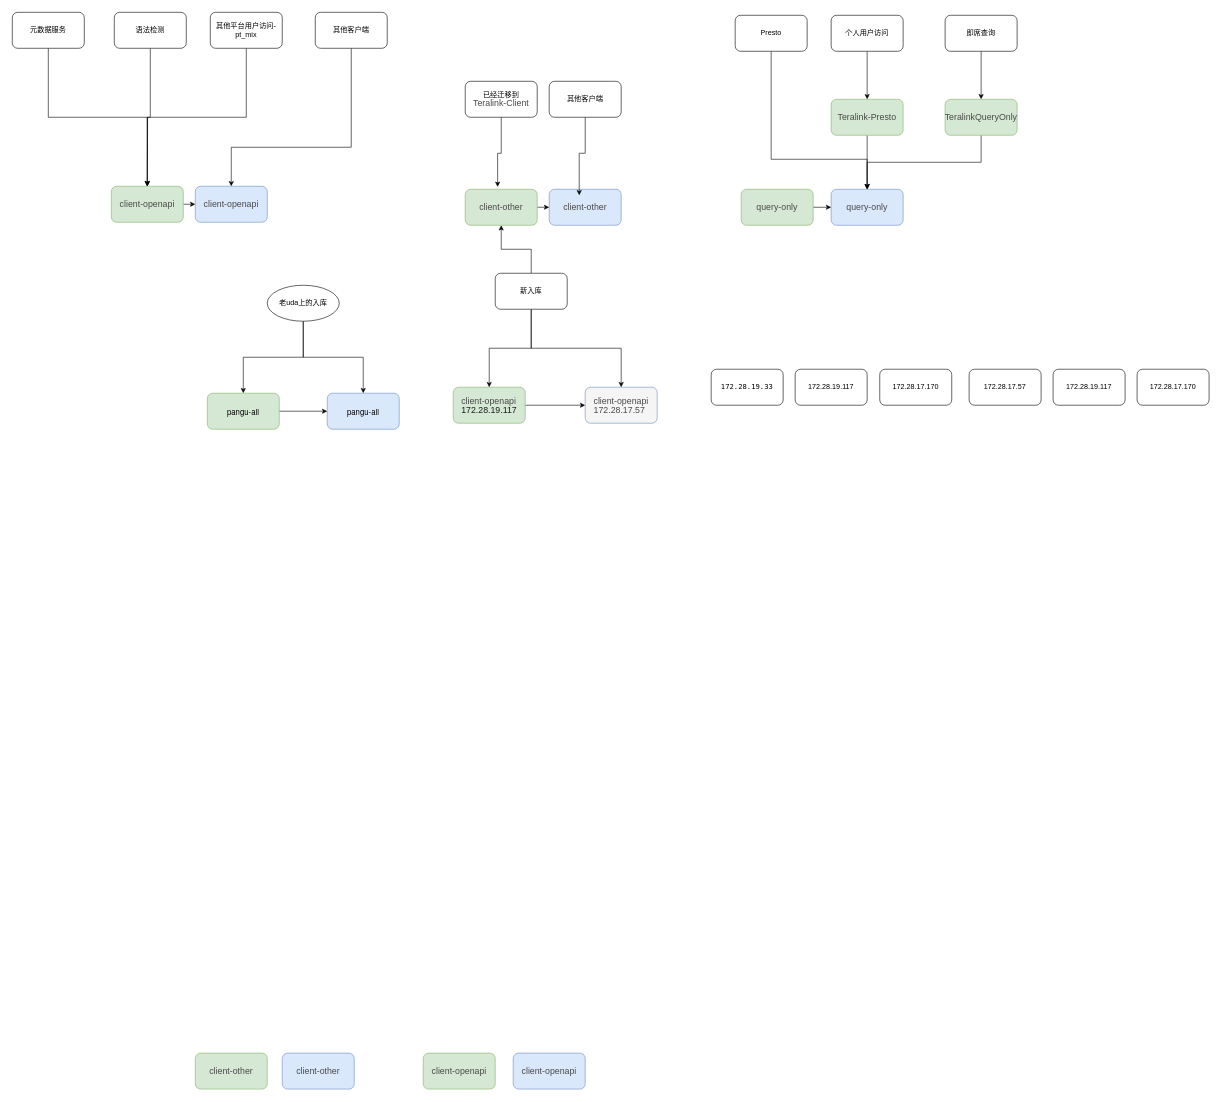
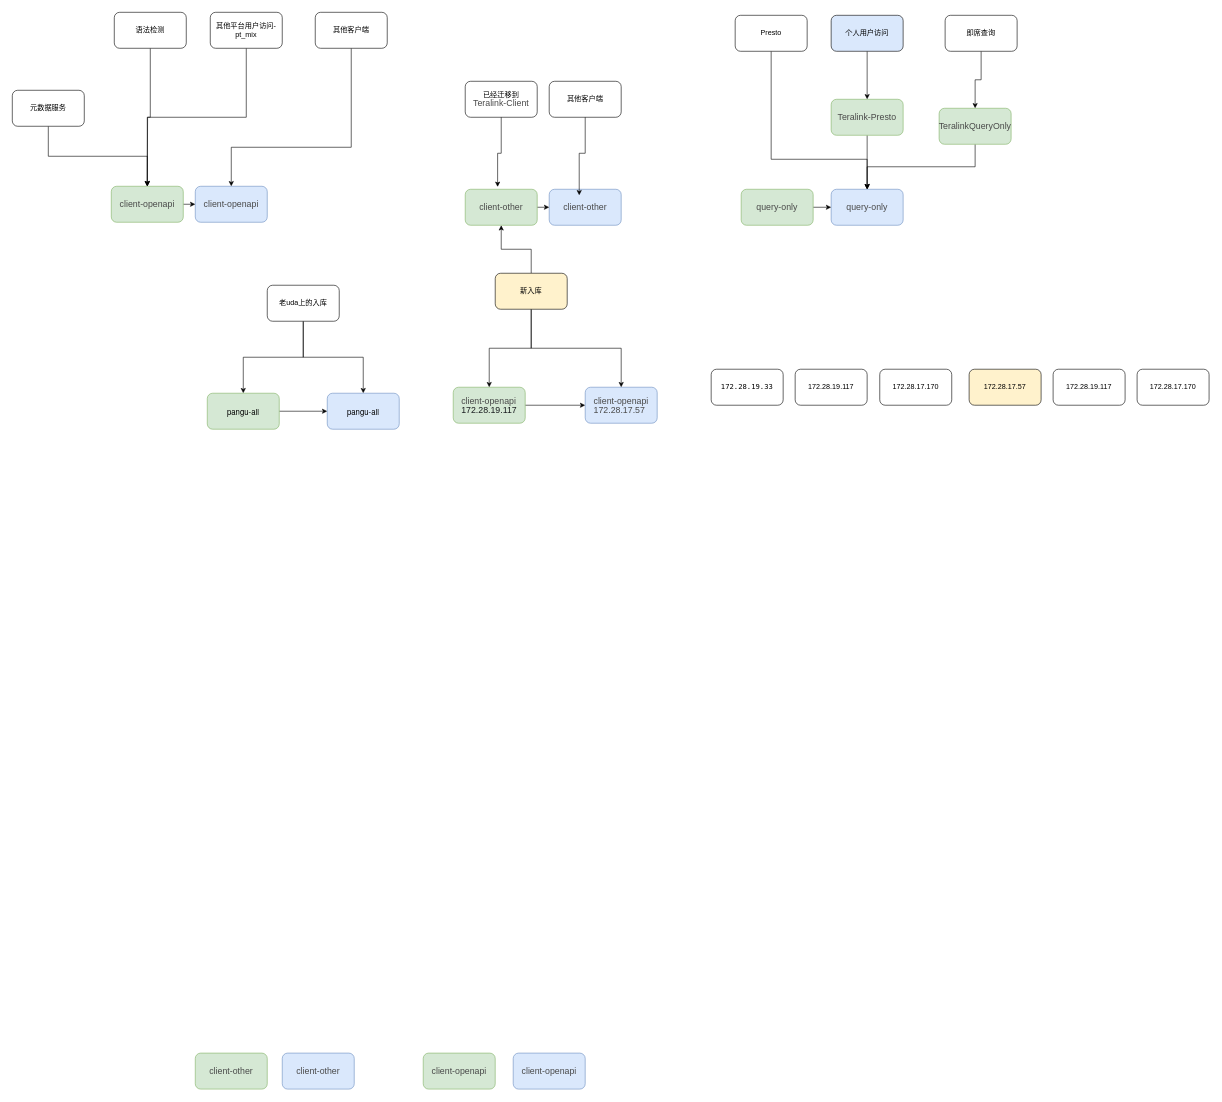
node "元数据服务": moved (48, 30) -> (48, 108)
node "个人用户访问": fillcolor #ffffff -> #dae8fc
node "TeralinkQueryOnly": moved (981, 117) -> (975, 126)
node "新入库": fillcolor #ffffff -> #fff2cc
node "老uda上的入库": shape ellipse -> rounded rectangle
node "172.28.17.57": fillcolor #ffffff -> #fff2cc
node "client-openapi 172.28.17.57": fillcolor #f5f5f5 -> #dae8fc
